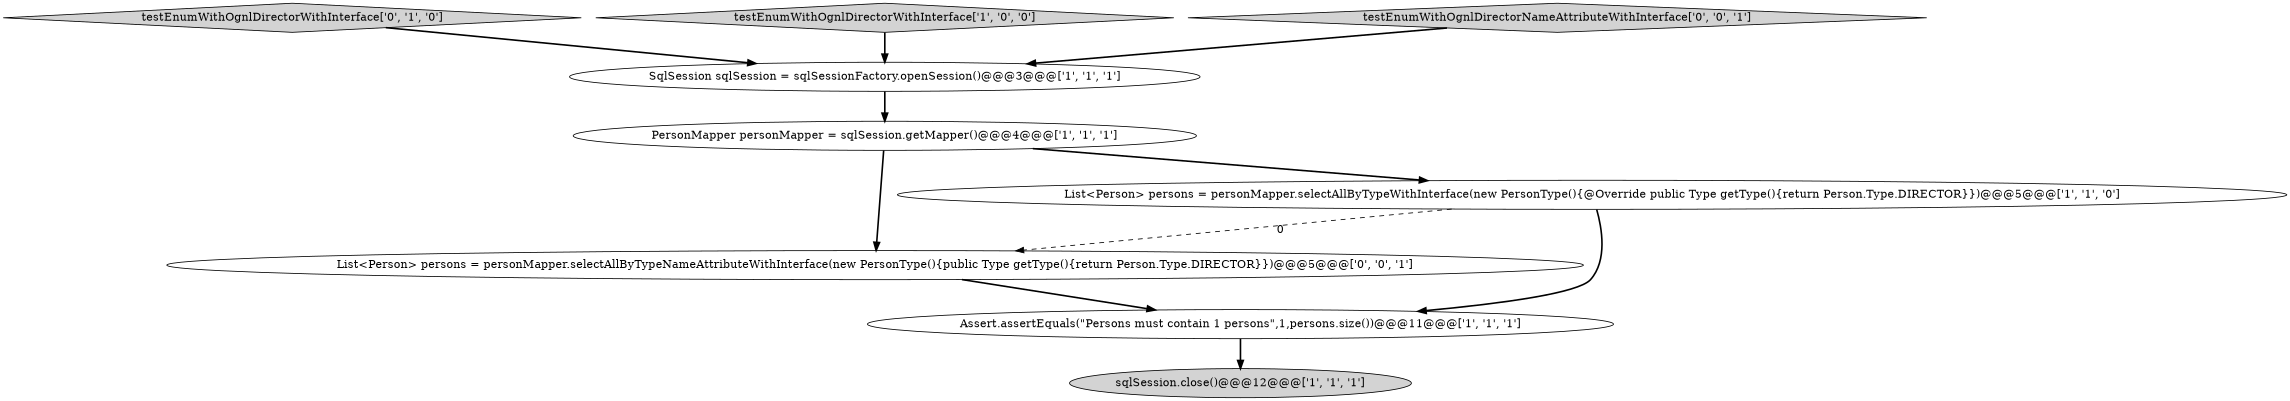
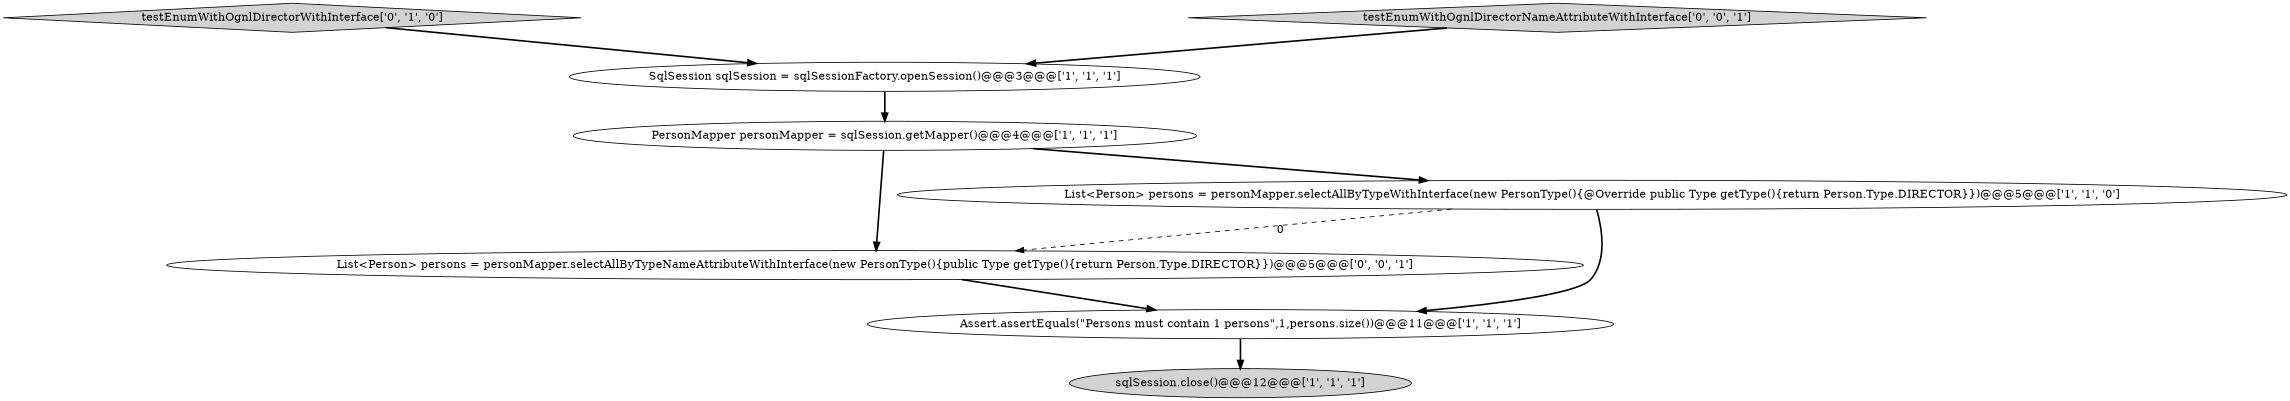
node "testEnumWithOgnlDirectorWithInterface['1', '0', '0']": removed
